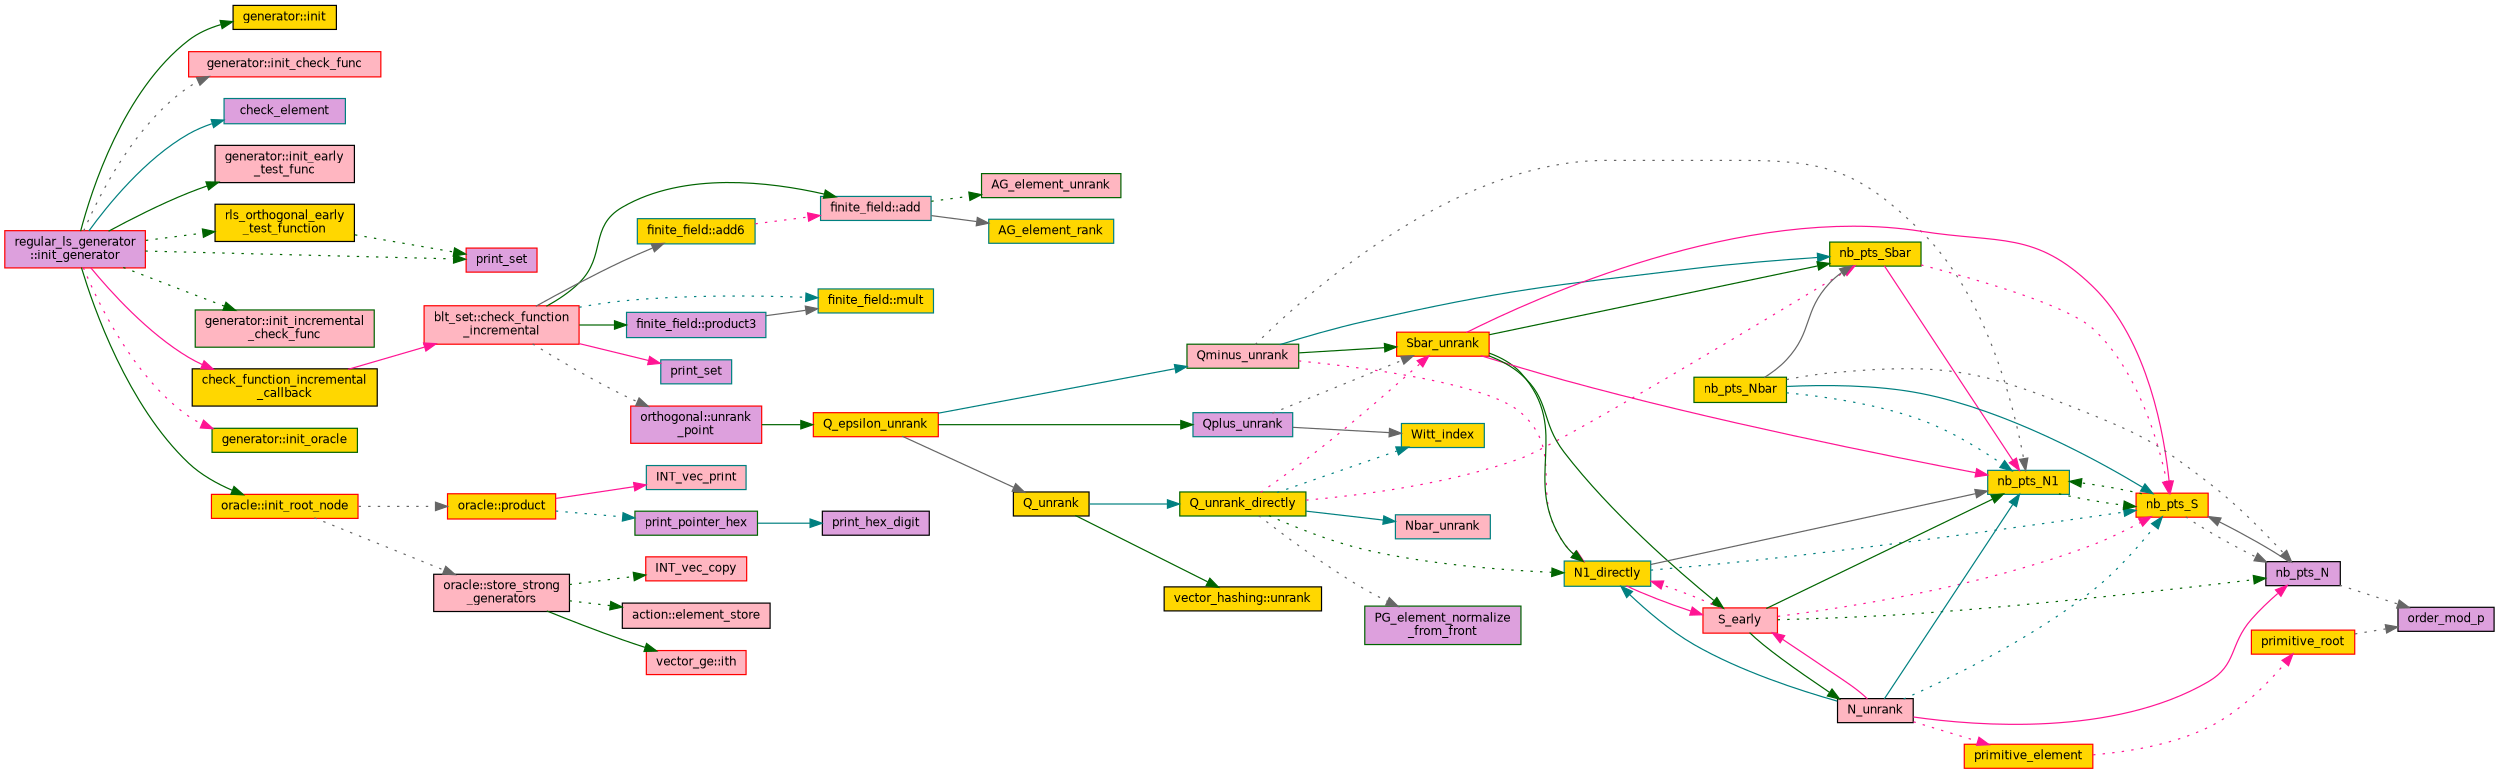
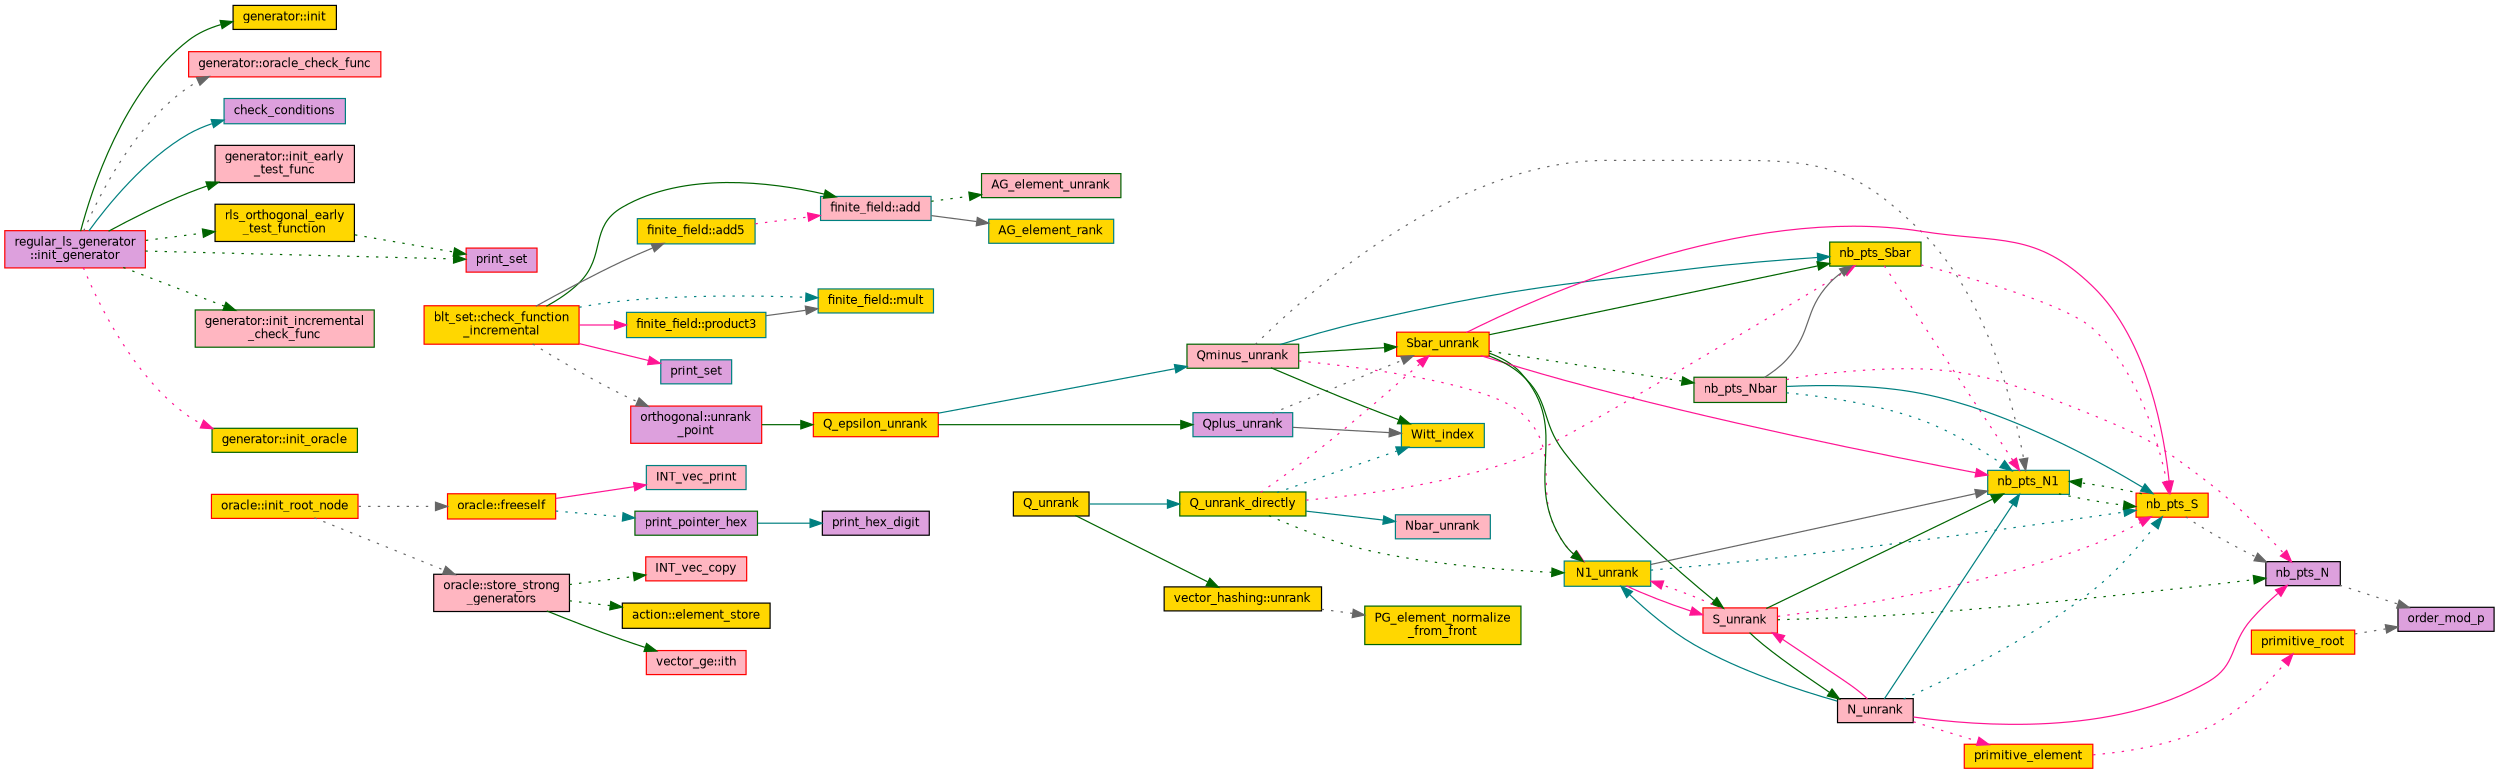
node "generator::init_check_func": label "generator::init_check_func" -> "generator::oracle_check_func"
node "check_element": label "check_element" -> "check_conditions"
node "finite_field::add6": label "finite_field::add6" -> "finite_field::add5"
node "blt_set::check_function _incremental": fillcolor lightpink -> gold
edge "blt_set::check_function _incremental" -> "finite_field::product3": color darkgreen -> deeppink
node "finite_field::product3": fillcolor plum -> gold
edge "nb_pts_Sbar" -> "nb_pts_N1": style solid -> dotted
edge "Sbar_unrank" -> "nb_pts_Nbar": added
node "check_function_incremental _callback": removed
node "nb_pts_Nbar": fillcolor gold -> lightpink
edge "regular_ls_generator ::init_generator" -> "oracle::init_root_node": removed
edge "Qminus_unrank" -> "Witt_index": added
edge "nb_pts_Nbar" -> "nb_pts_N": color gray40 -> deeppink
edge "Q_epsilon_unrank" -> "Q_unrank": removed
node "oracle::product": label "oracle::product" -> "oracle::freeself"
edge "nb_pts_N" -> "nb_pts_S": removed
edge "Q_unrank_directly" -> "PG_element_normalize _from_front": now "vector_hashing::unrank" -> "PG_element_normalize _from_front"
node "N1_directly": label "N1_directly" -> "N1_unrank"
node "action::element_store": fillcolor lightpink -> gold
node "S_early": label "S_early" -> "S_unrank"
node "PG_element_normalize _from_front": fillcolor plum -> gold
